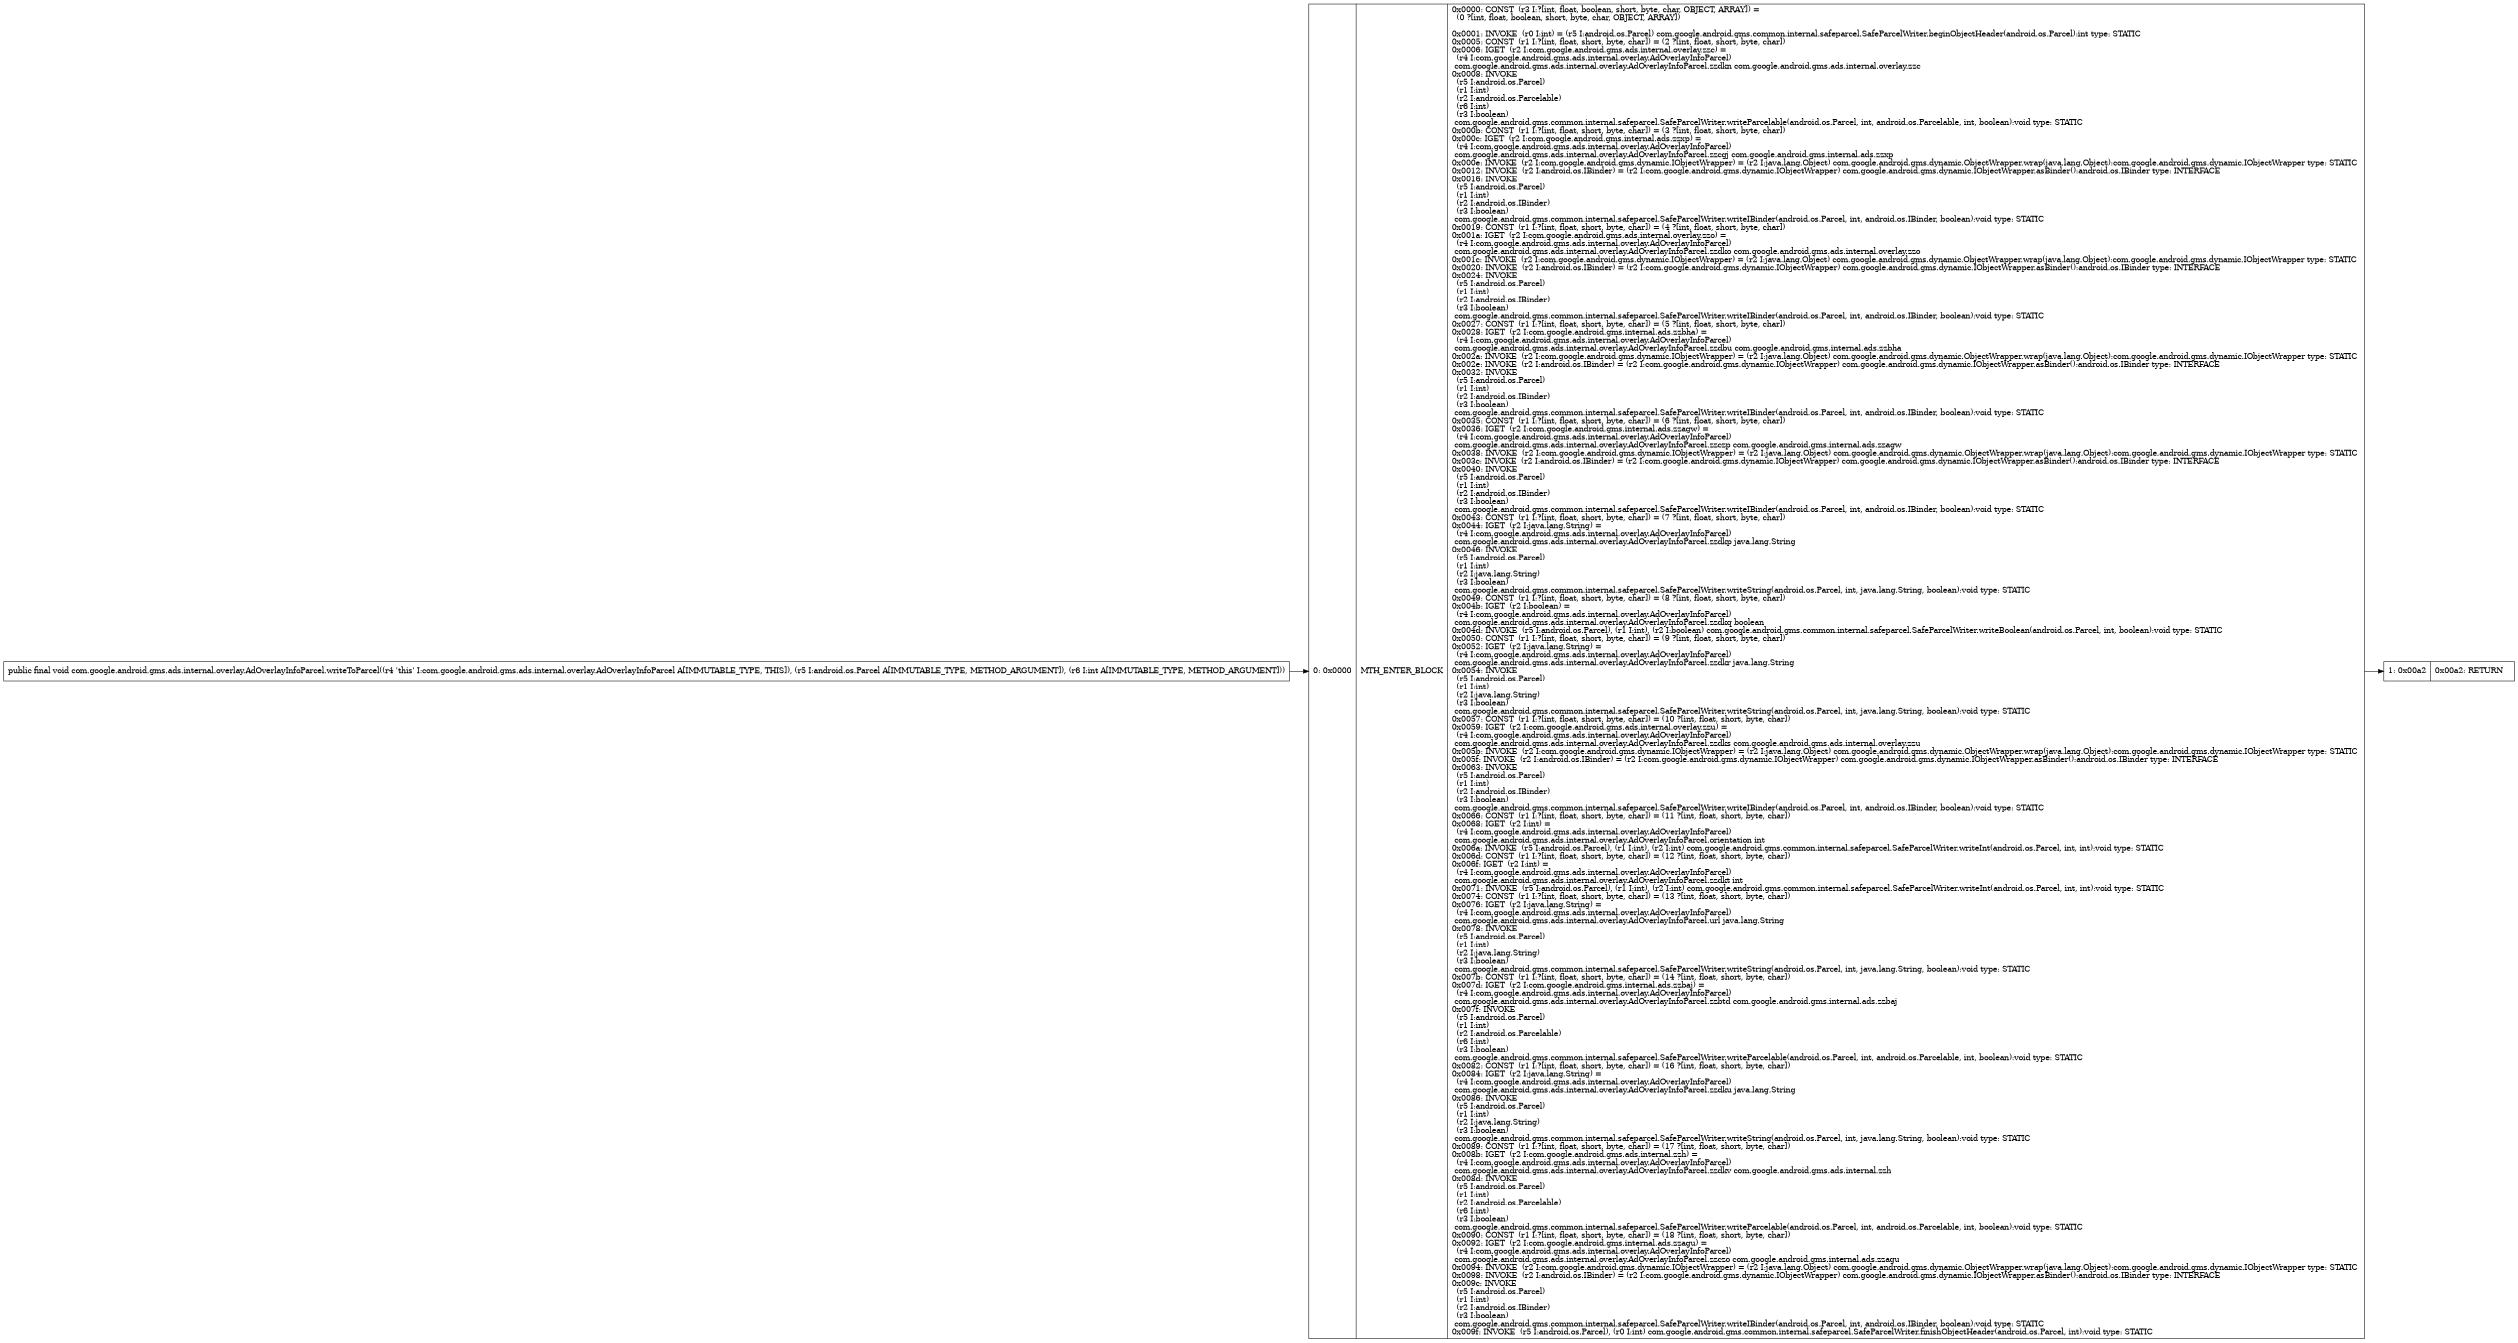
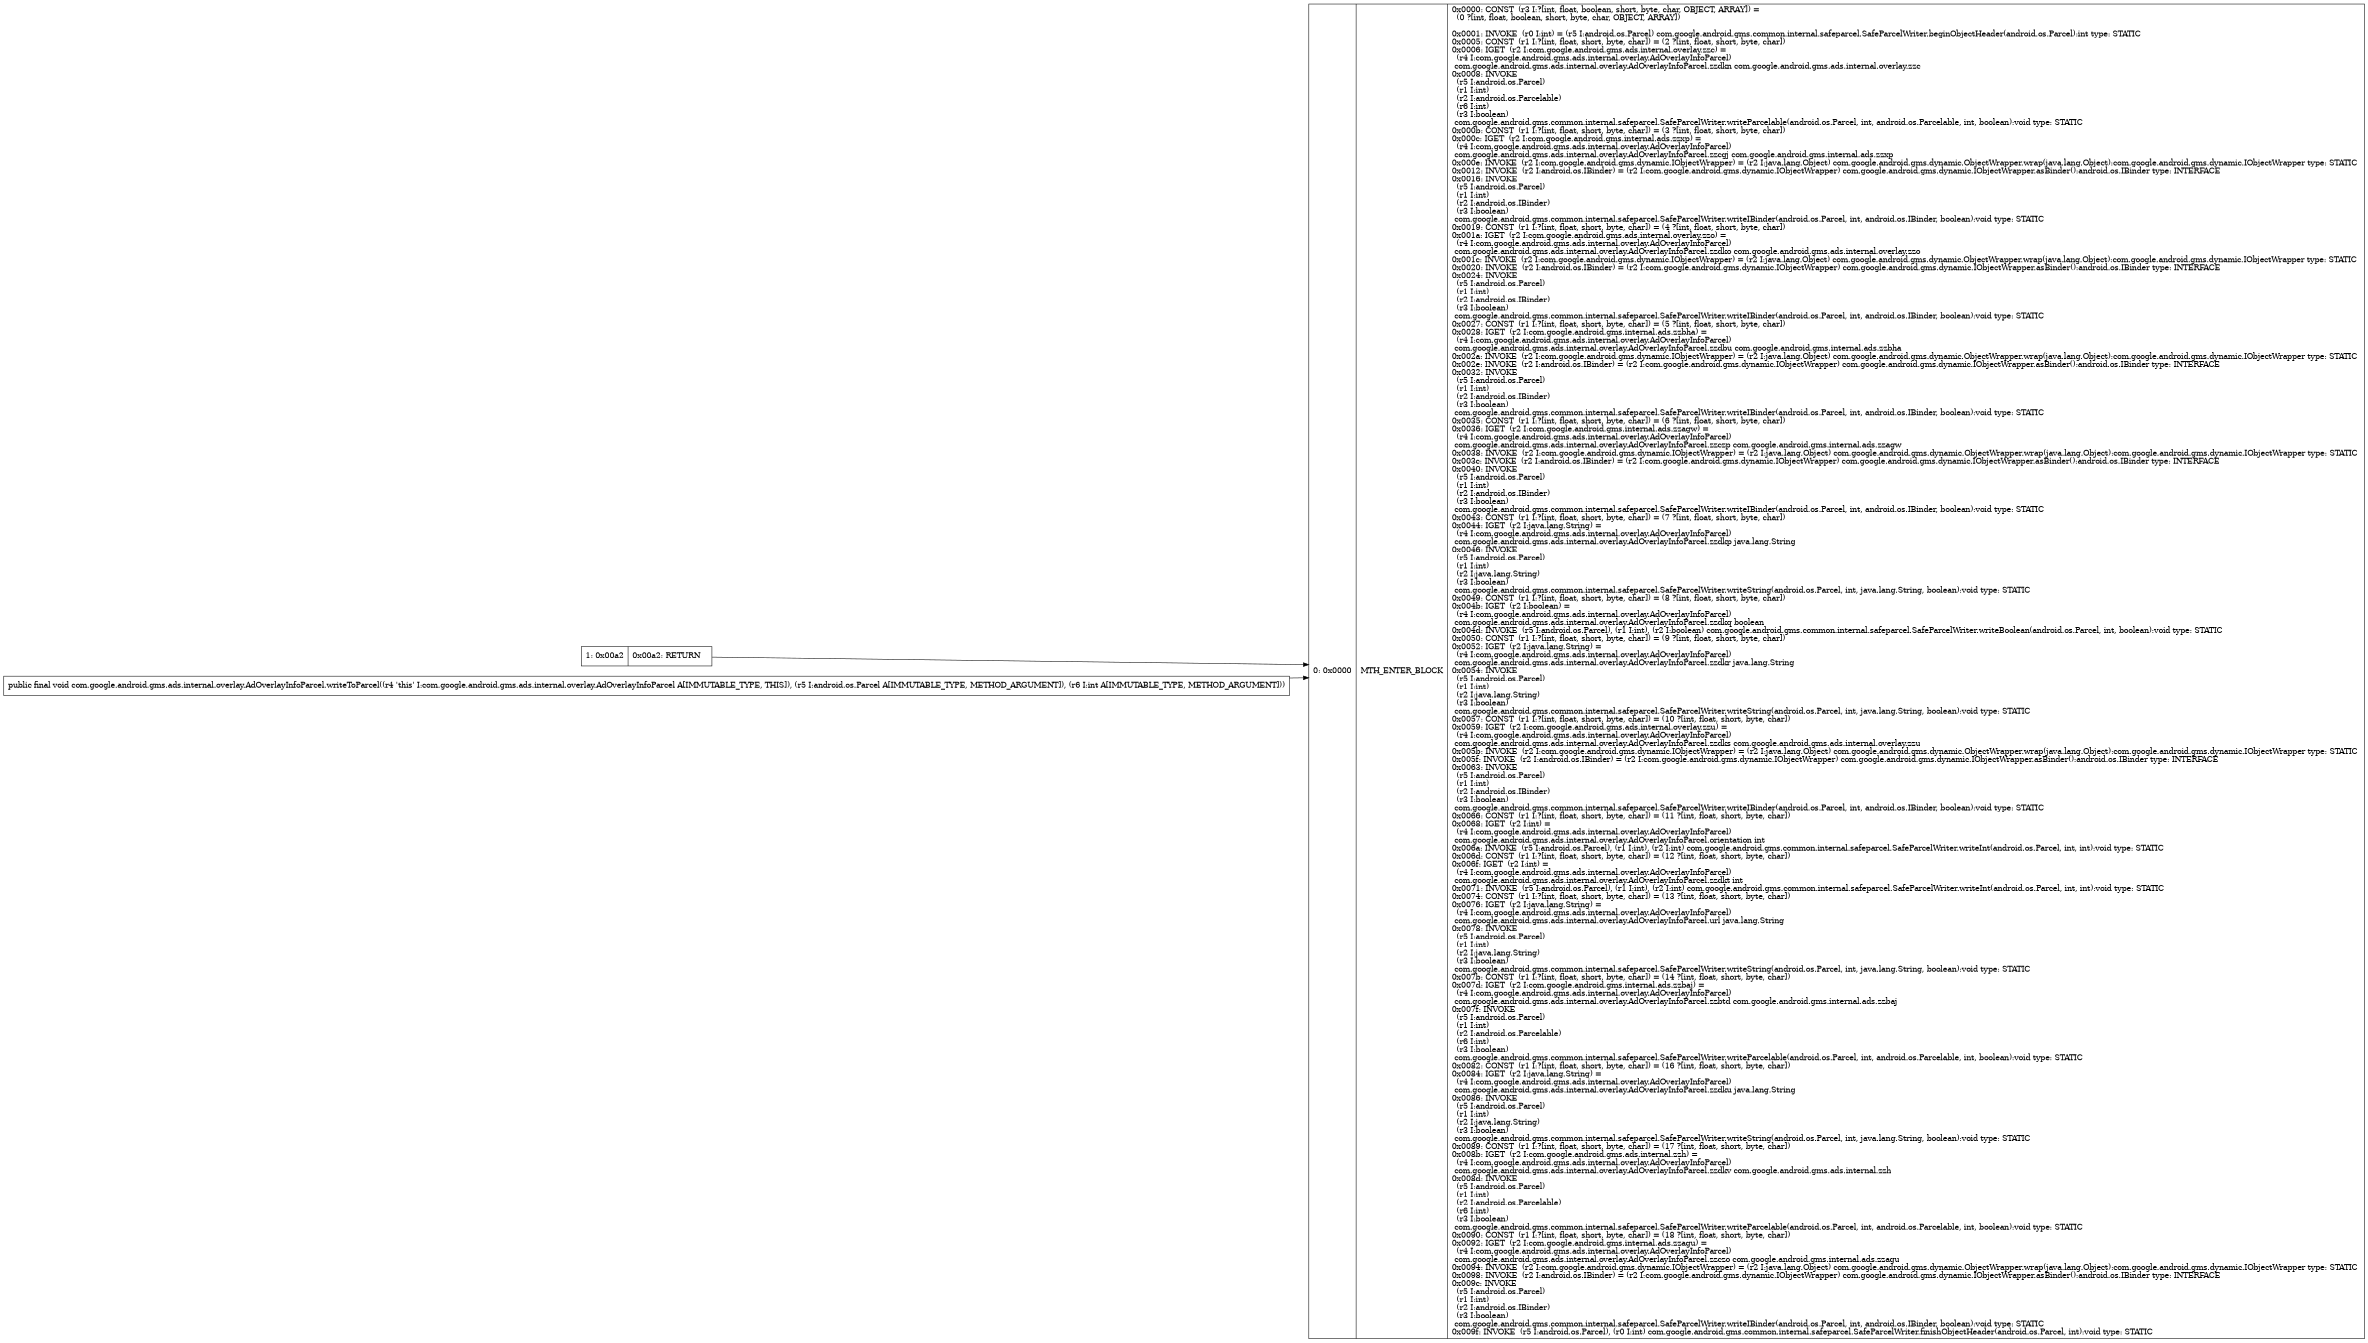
edge "0: 0x0000" -> "1: 0x00a2": reversed
